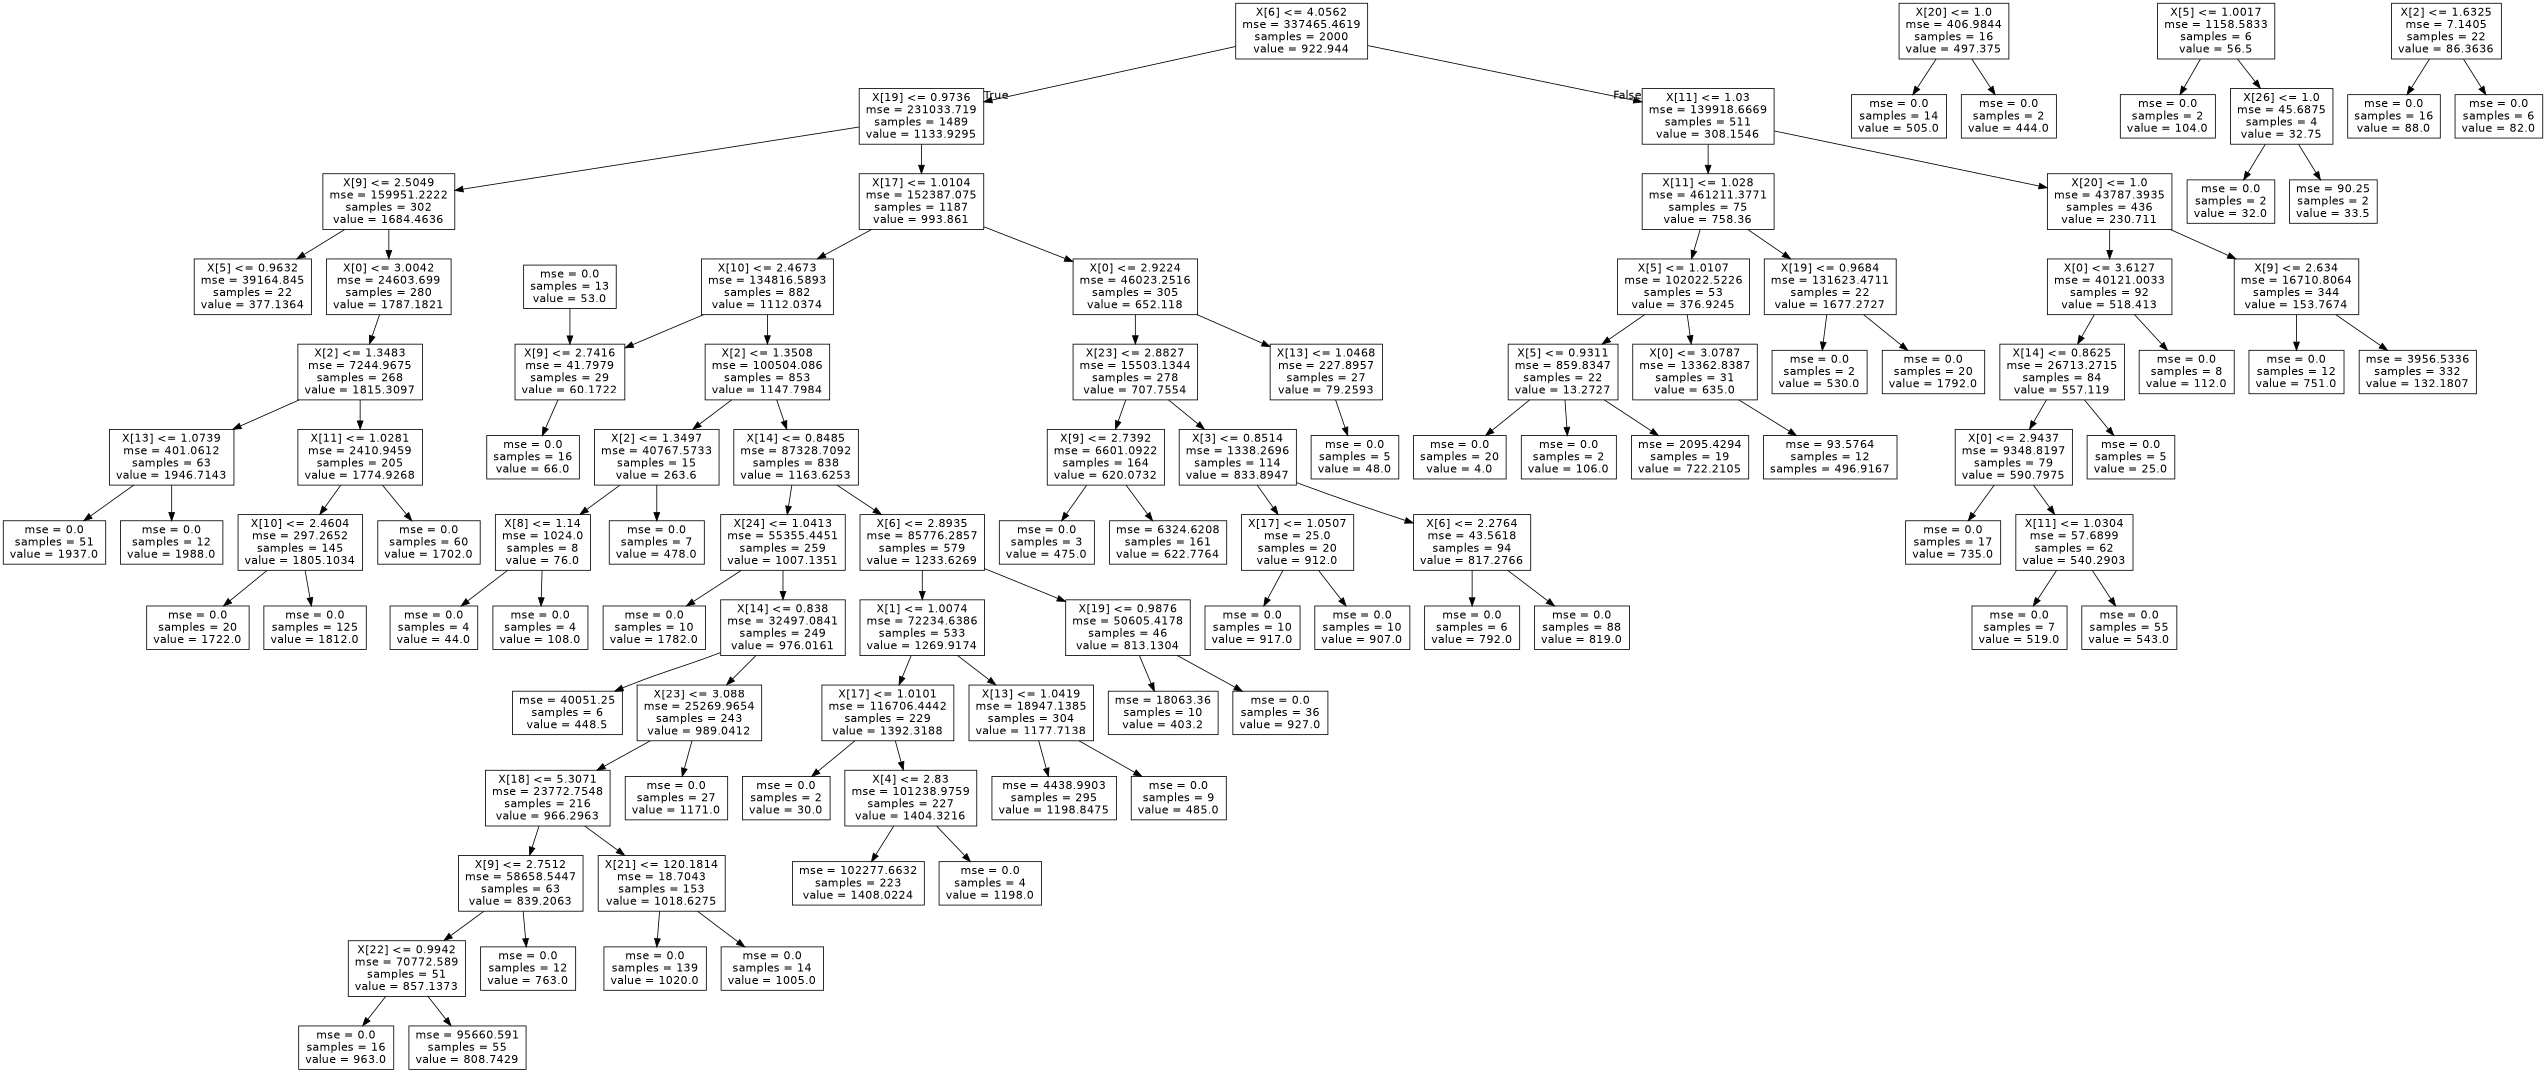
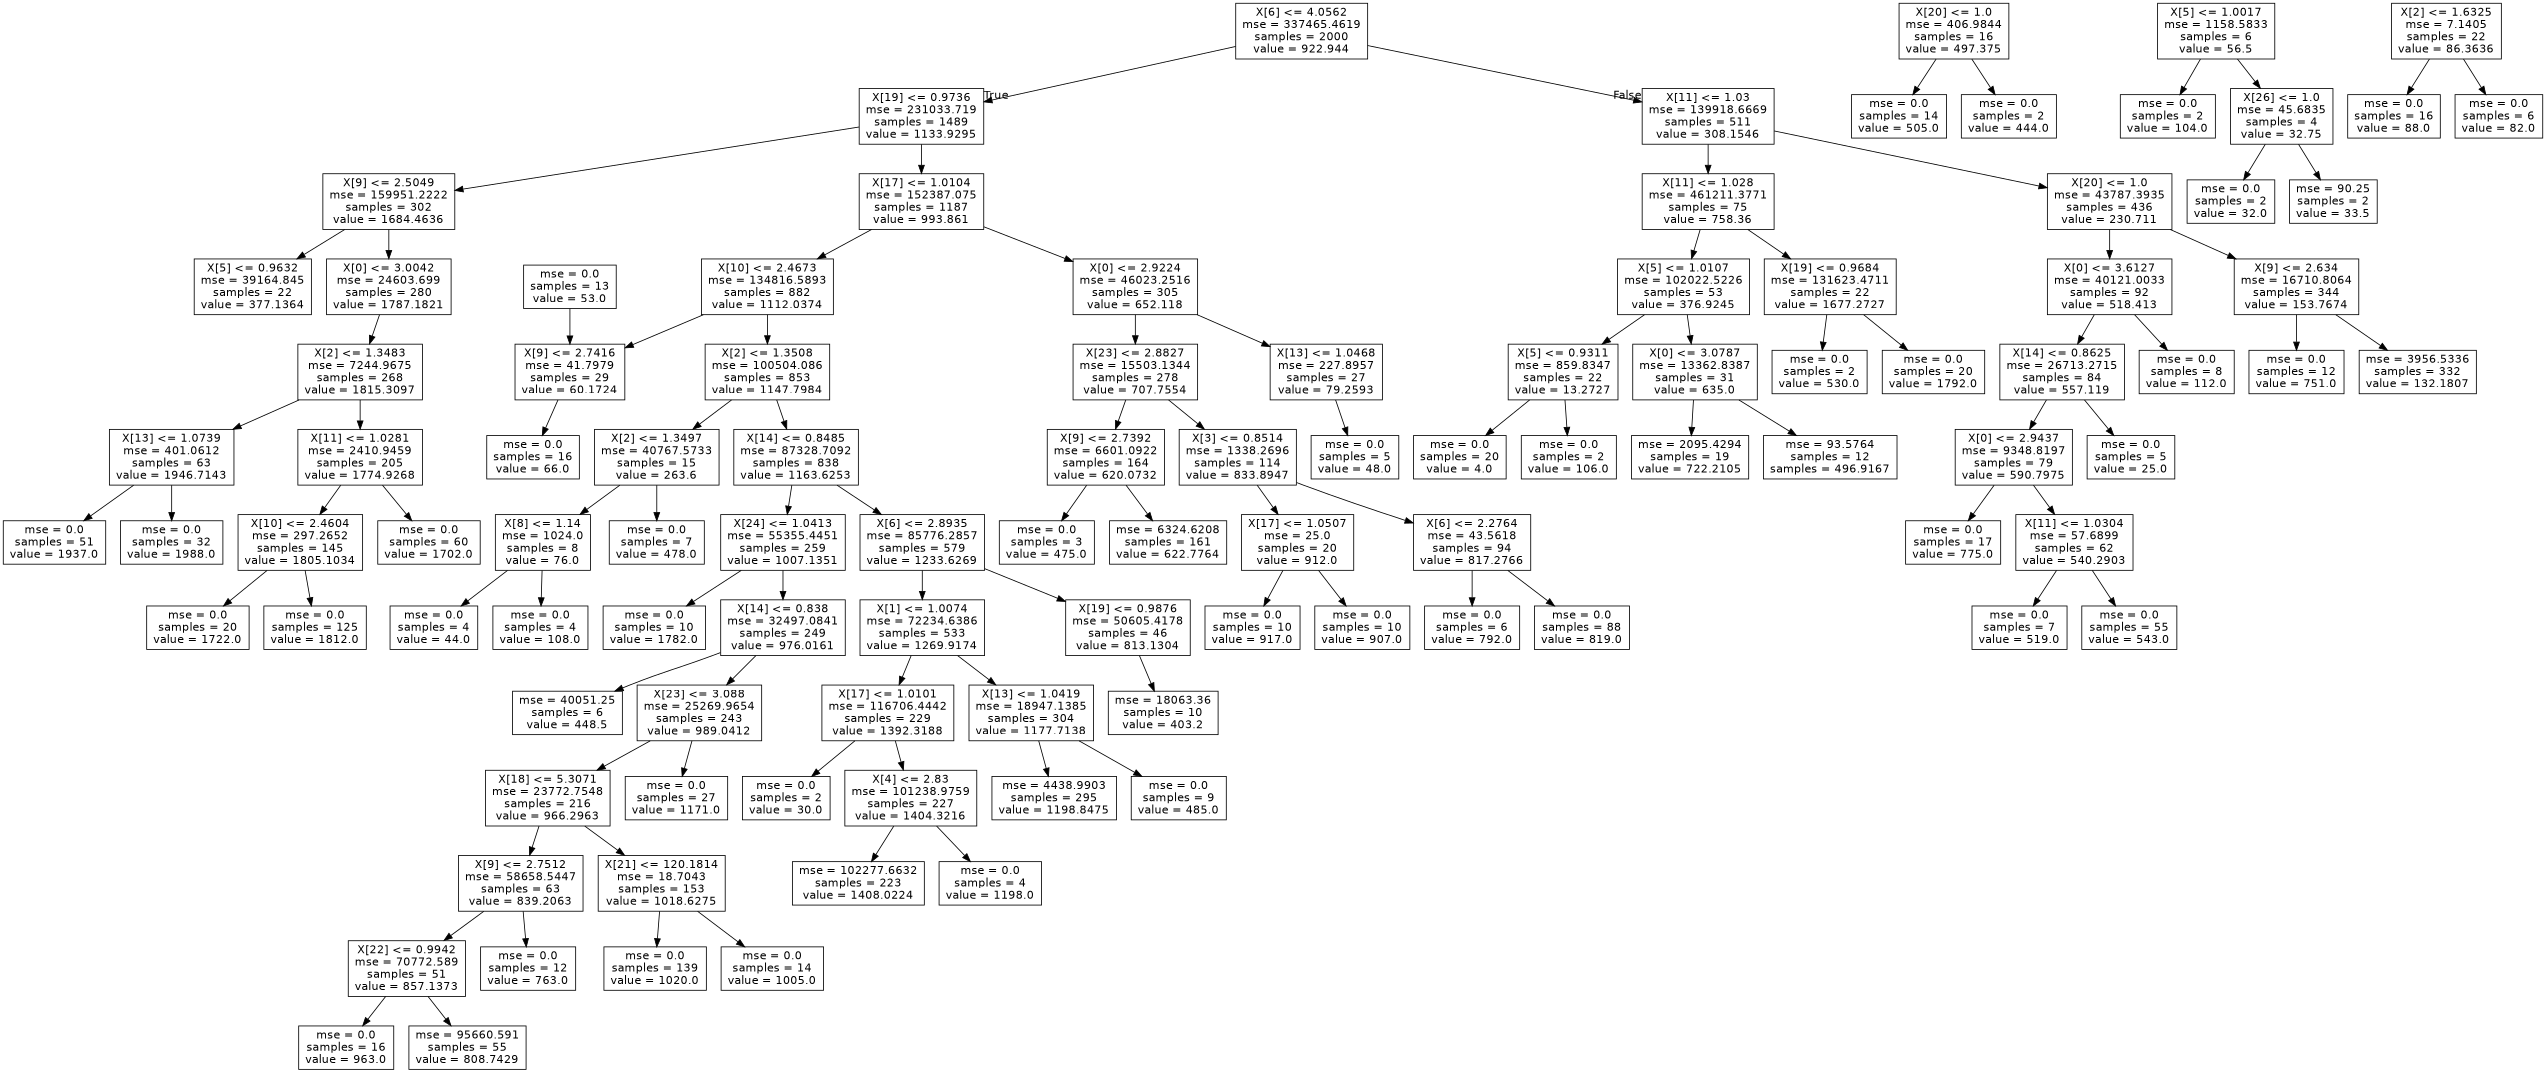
node "X[26] <= 1.0 mse = 45.6875 samples = 4 value = 32.75": label "X[26] <= 1.0 mse = 45.6875 samples = 4 value = 32.75" -> "X[26] <= 1.0 mse = 45.6835 samples = 4 value = 32.75"
node "X[9] <= 2.7416 mse = 41.7979 samples = 29 value = 60.1722": label "X[9] <= 2.7416 mse = 41.7979 samples = 29 value = 60.1722" -> "X[9] <= 2.7416 mse = 41.7979 samples = 29 value = 60.1724"
edge "X[5] <= 0.9311 mse = 859.8347 samples = 22 value = 13.2727" -> "mse = 2095.4294 samples = 19 value = 722.2105": now "X[0] <= 3.0787 mse = 13362.8387 samples = 31 value = 635.0" -> "mse = 2095.4294 samples = 19 value = 722.2105"
node "mse = 0.0 samples = 12 value = 1988.0": label "mse = 0.0 samples = 12 value = 1988.0" -> "mse = 0.0 samples = 32 value = 1988.0"
node "mse = 0.0 samples = 17 value = 735.0": label "mse = 0.0 samples = 17 value = 735.0" -> "mse = 0.0 samples = 17 value = 775.0"
node "mse = 0.0 samples = 36 value = 927.0": removed
